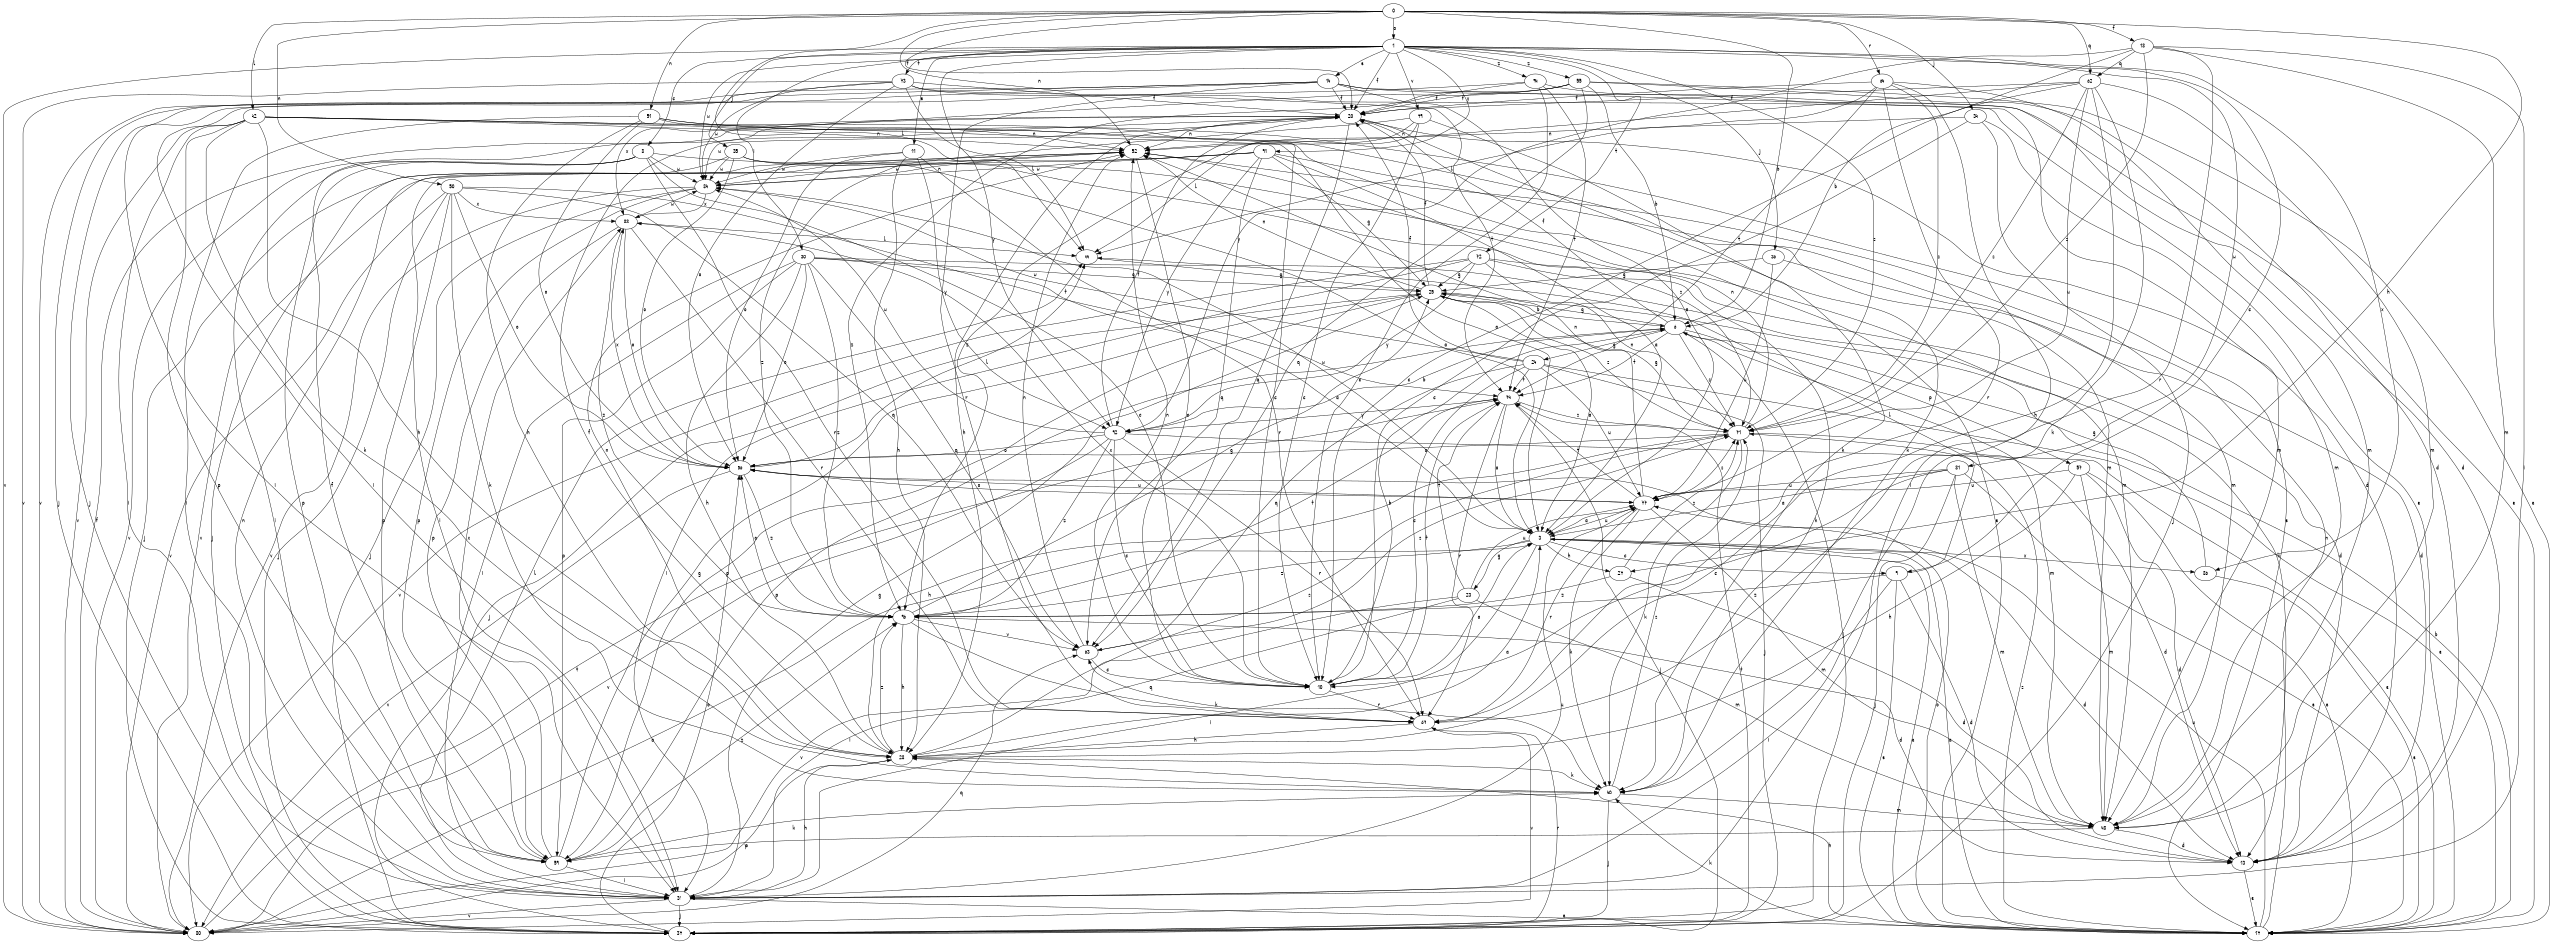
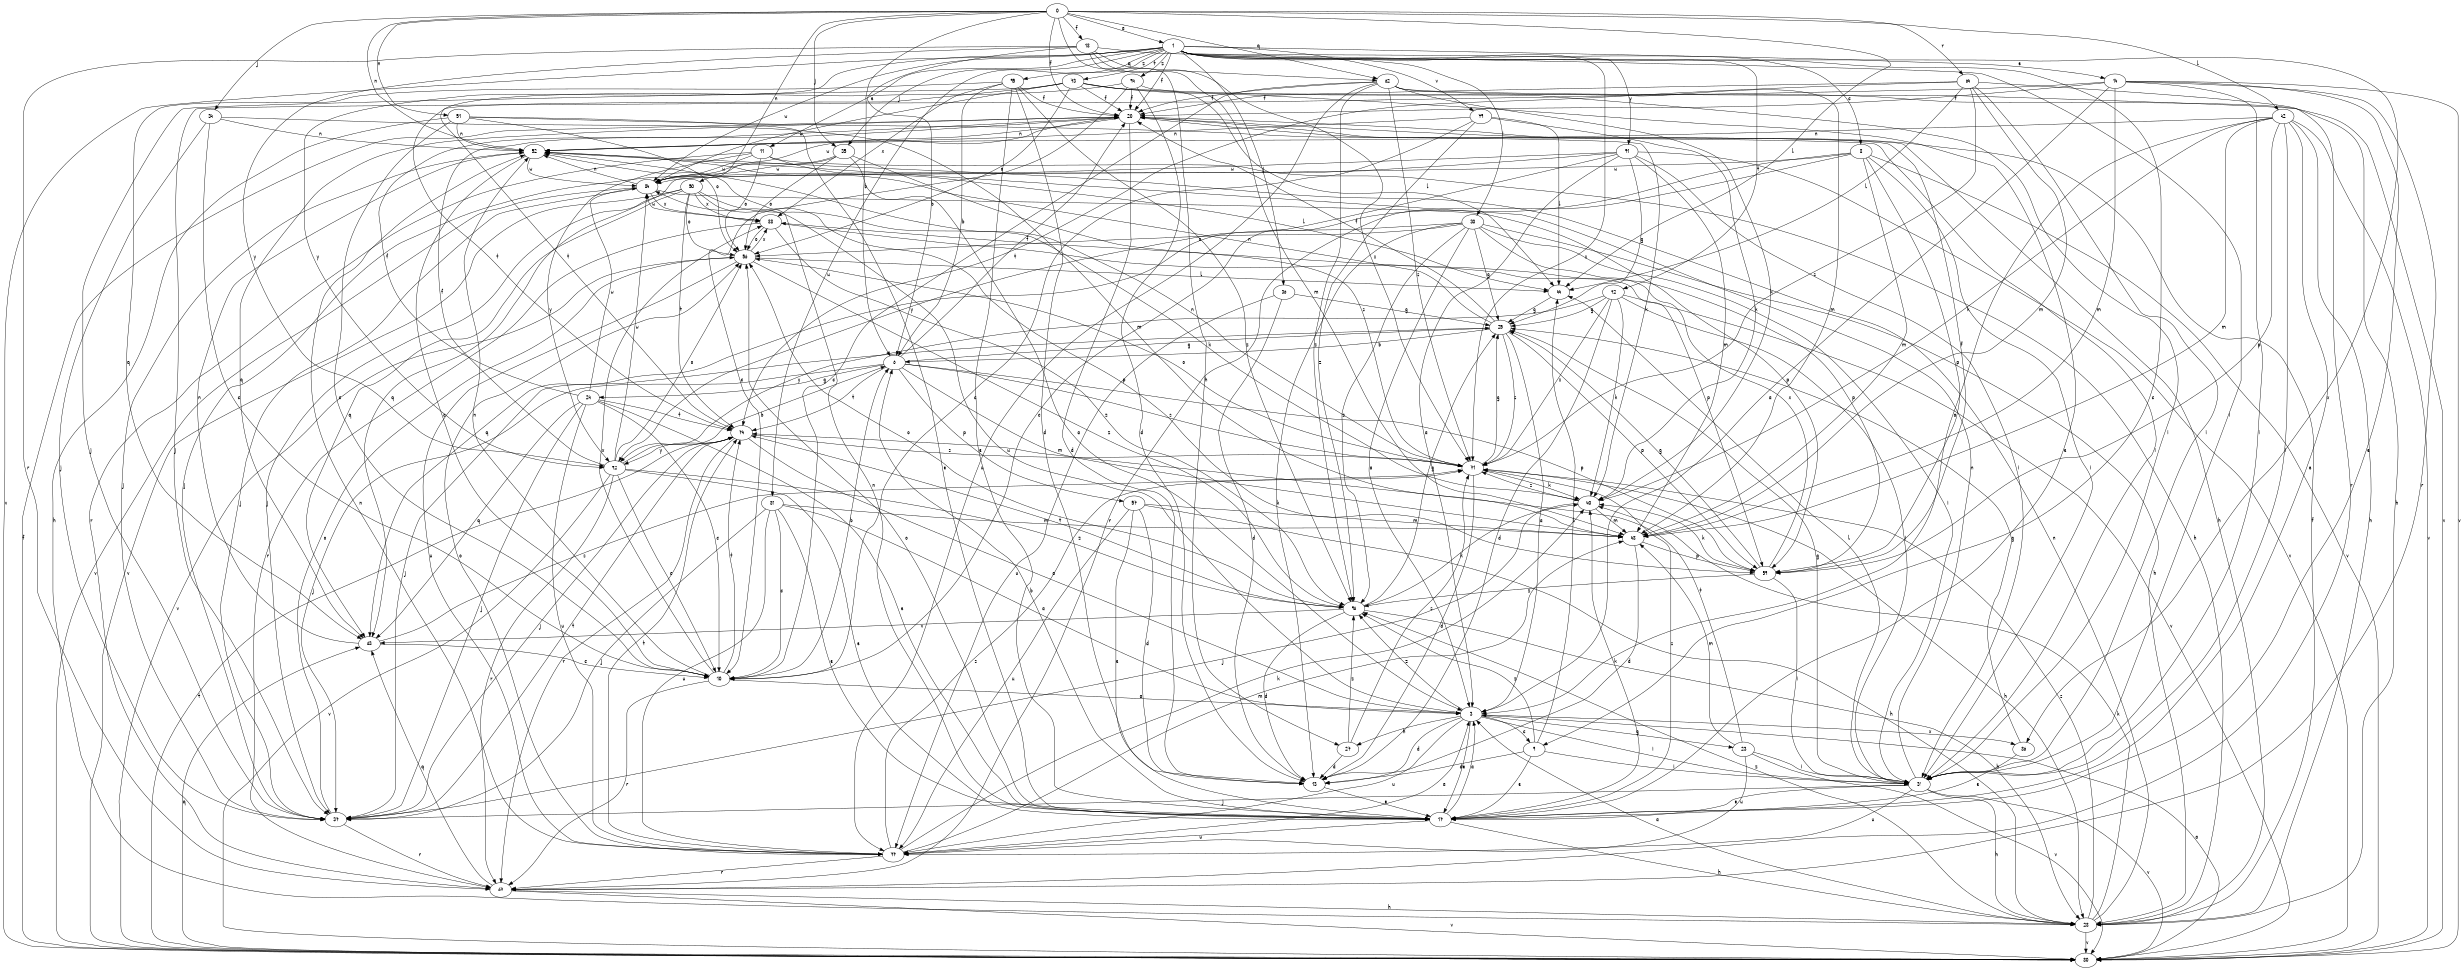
edge "0" -> "35": added, label "j"
node "55": label "55" -> "95"
edge "88" -> "44": now "11" -> "44"
edge "72" -> "71": label "n" -> "s"
